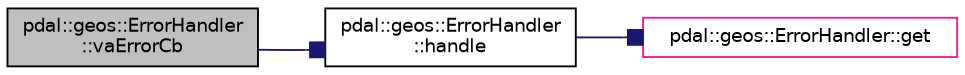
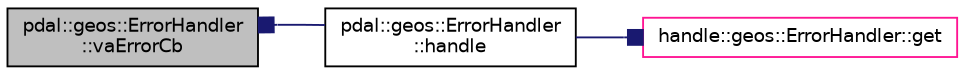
node "pdal::geos::ErrorHandler::get": label "pdal::geos::ErrorHandler::get" -> "handle::geos::ErrorHandler::get"
edge "pdal::geos::ErrorHandler ::vaErrorCb" -> "pdal::geos::ErrorHandler ::handle": reversed
